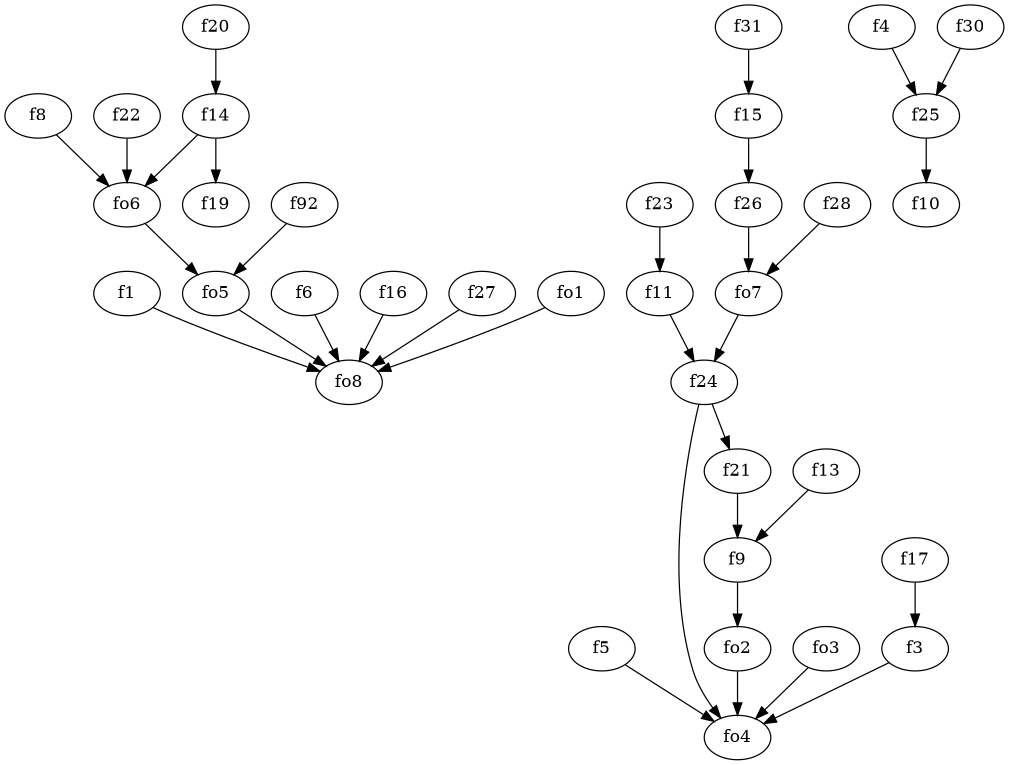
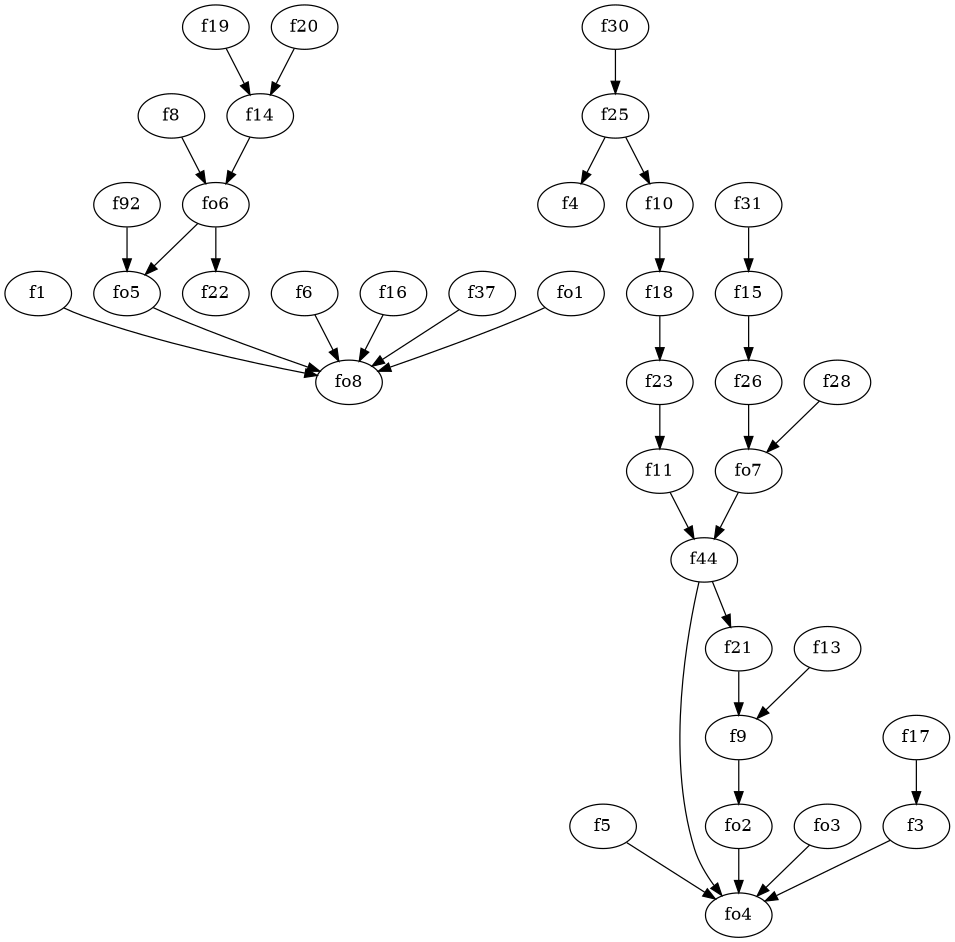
edge "f4" -> "f25": reversed
edge "f22" -> "fo6": reversed
edge "f14" -> "f19": reversed
node "f27": label "f27" -> "f37"
node "f18": added
node "f24": label "f24" -> "f44"
